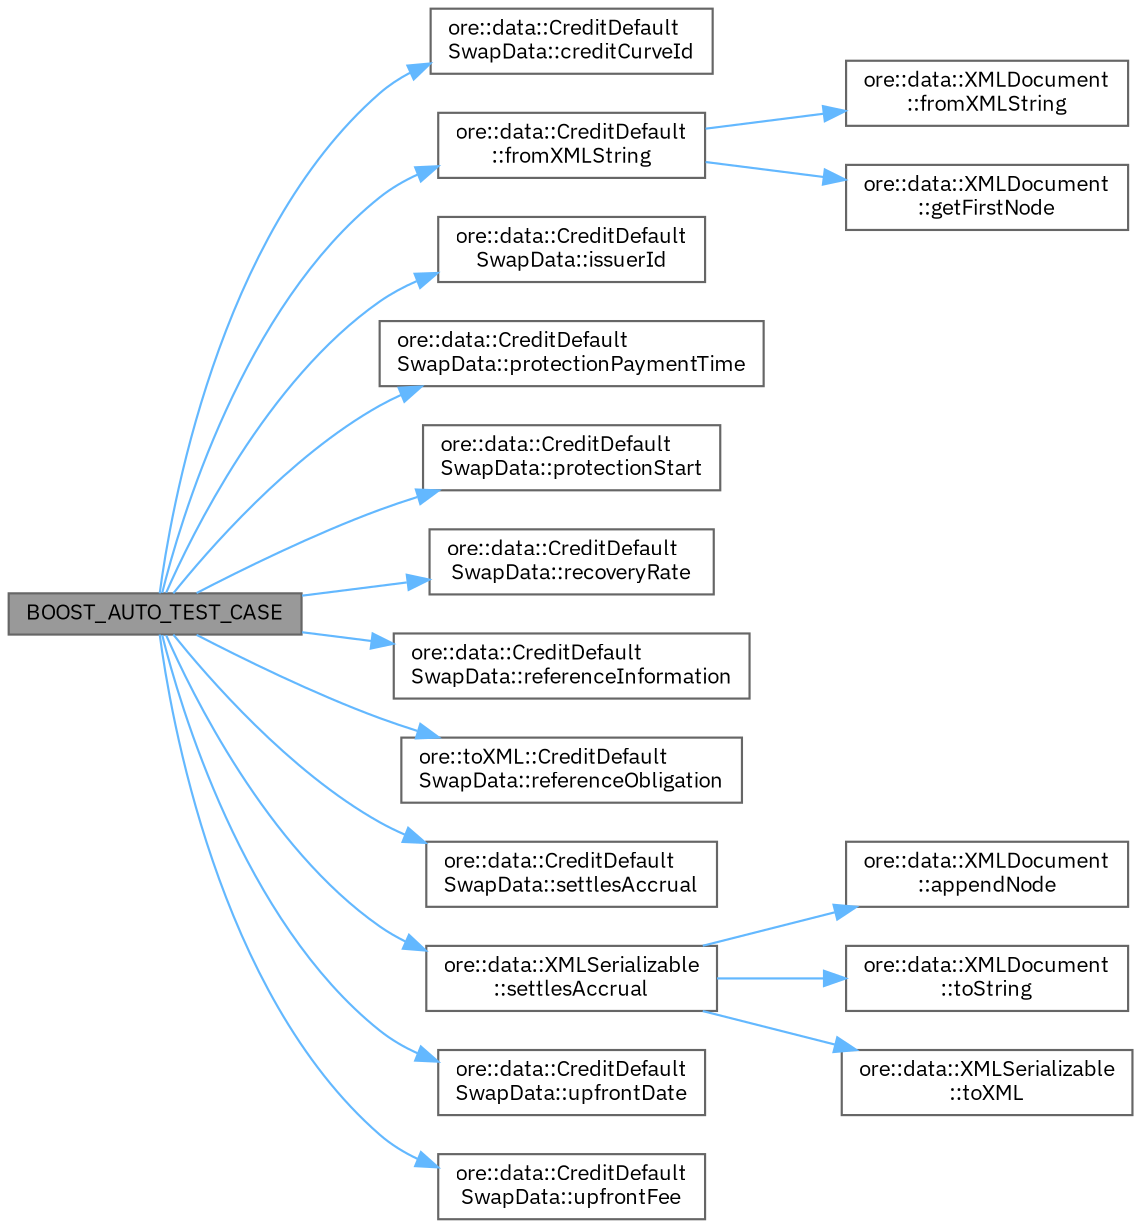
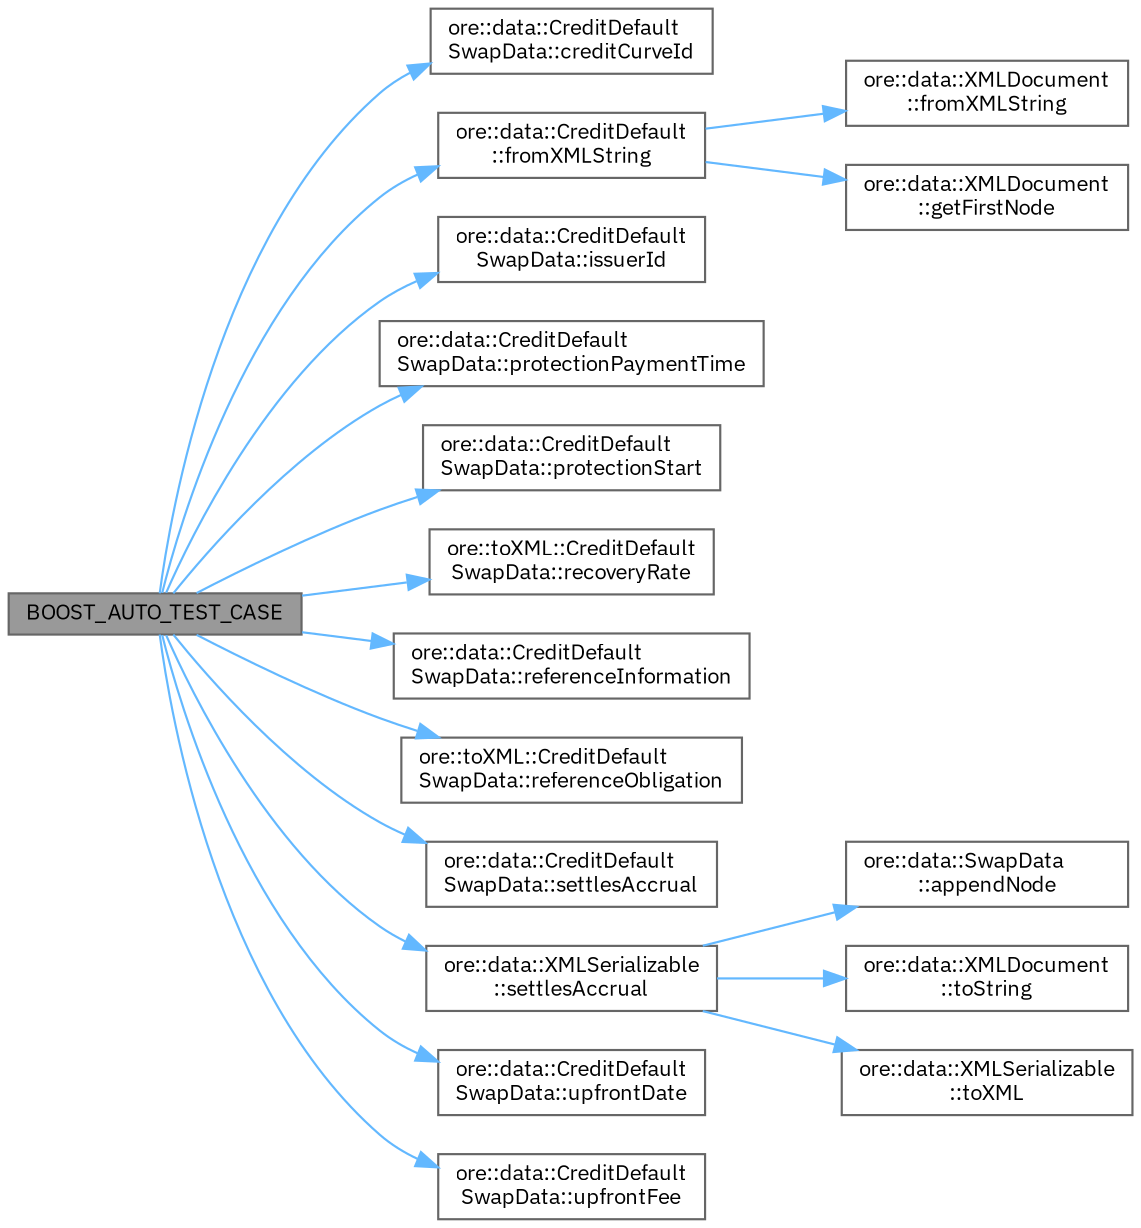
node "ore::data::CreditDefault SwapData::recoveryRate": label "ore::data::CreditDefault SwapData::recoveryRate" -> "ore::toXML::CreditDefault SwapData::recoveryRate"
node "ore::data::XMLDocument ::appendNode": label "ore::data::XMLDocument ::appendNode" -> "ore::data::SwapData ::appendNode"
